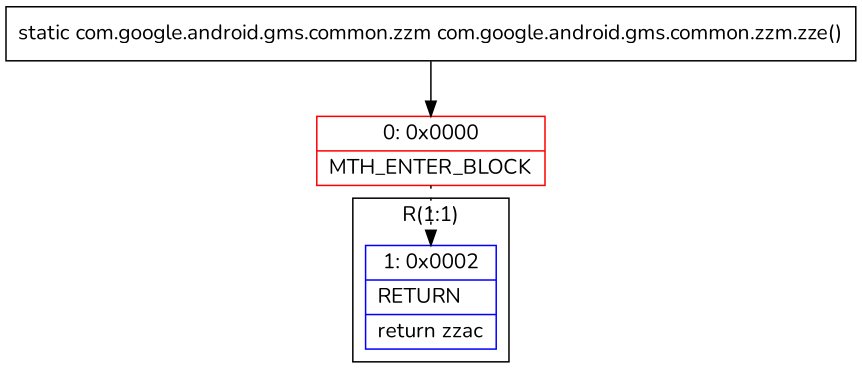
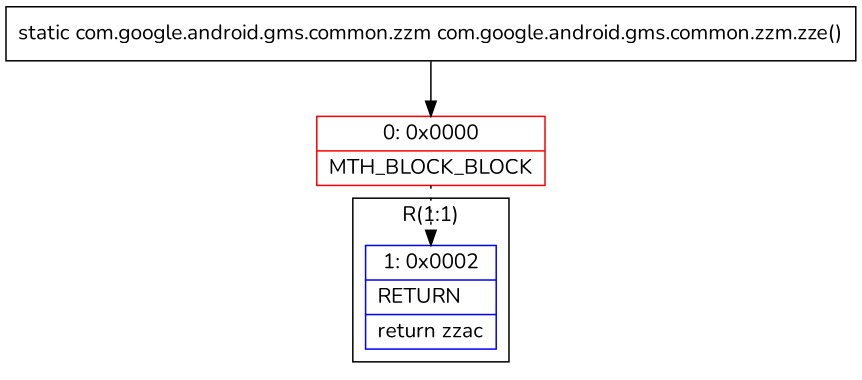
node "0: 0x0000": text "MTH_ENTER_BLOCK" -> "MTH_BLOCK_BLOCK"
